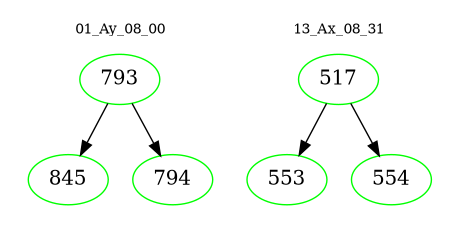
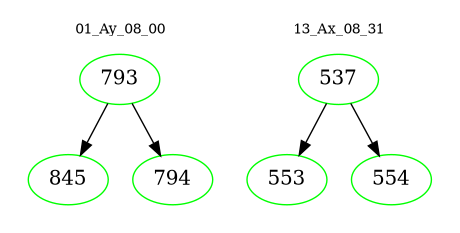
node "517": label "517" -> "537"
